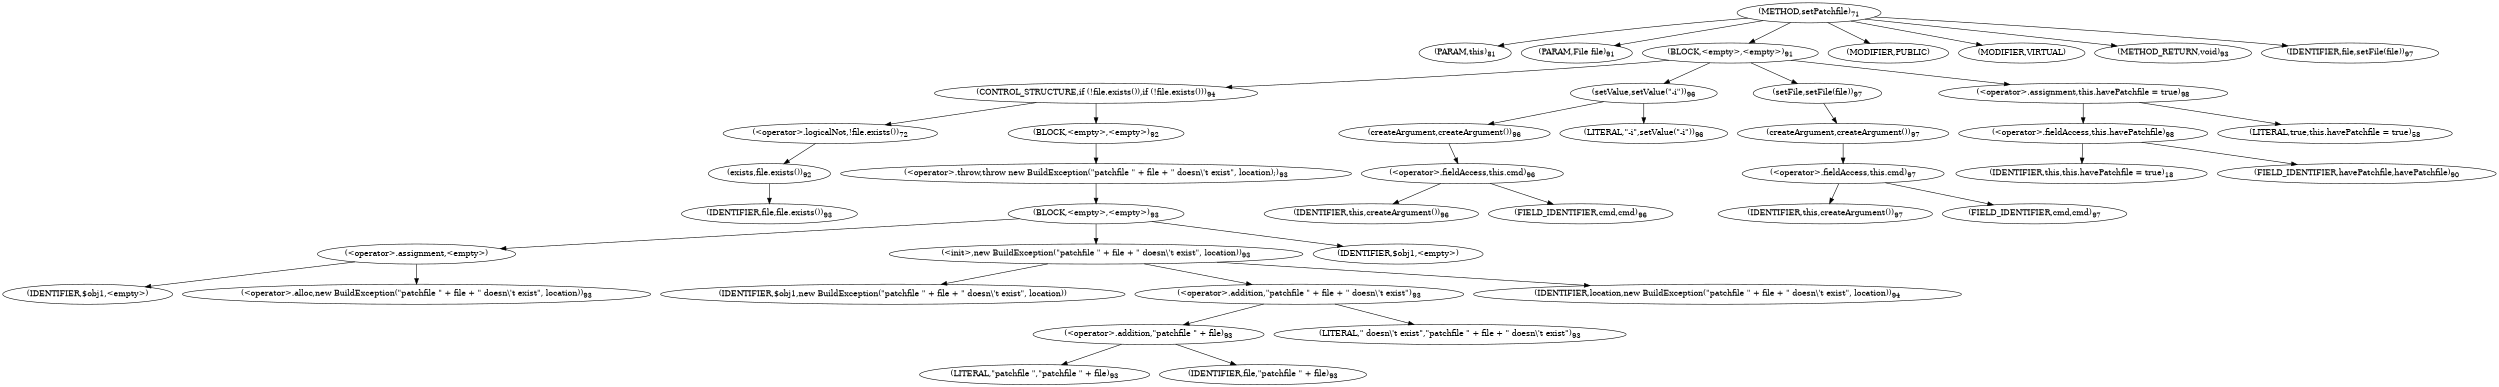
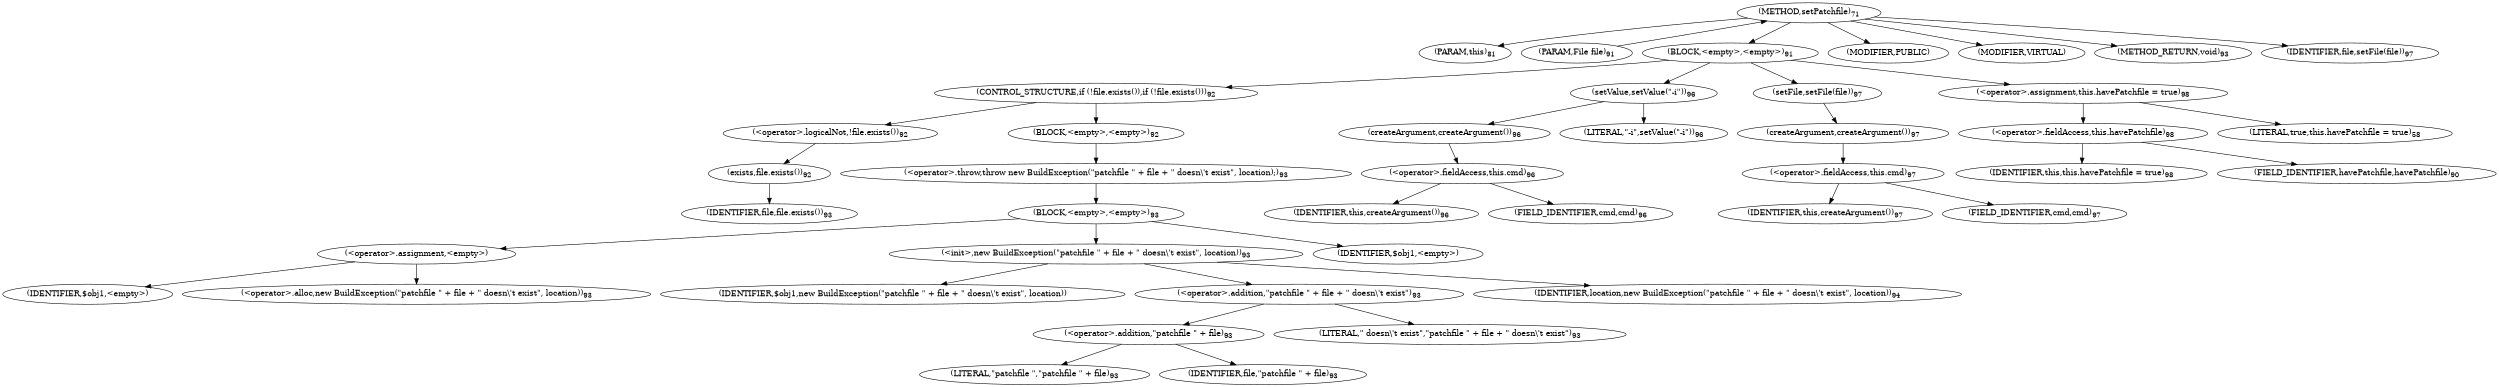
edge "(METHOD,setPatchfile)" -> "(PARAM,File file)": reversed
node "(CONTROL_STRUCTURE,if (!file.exists()),if (!file.exists()))": text "94" -> "92"
node "(<operator>.logicalNot,!file.exists())": text "72" -> "92"
node "(IDENTIFIER,this,this.havePatchfile = true)": text "18" -> "98"
